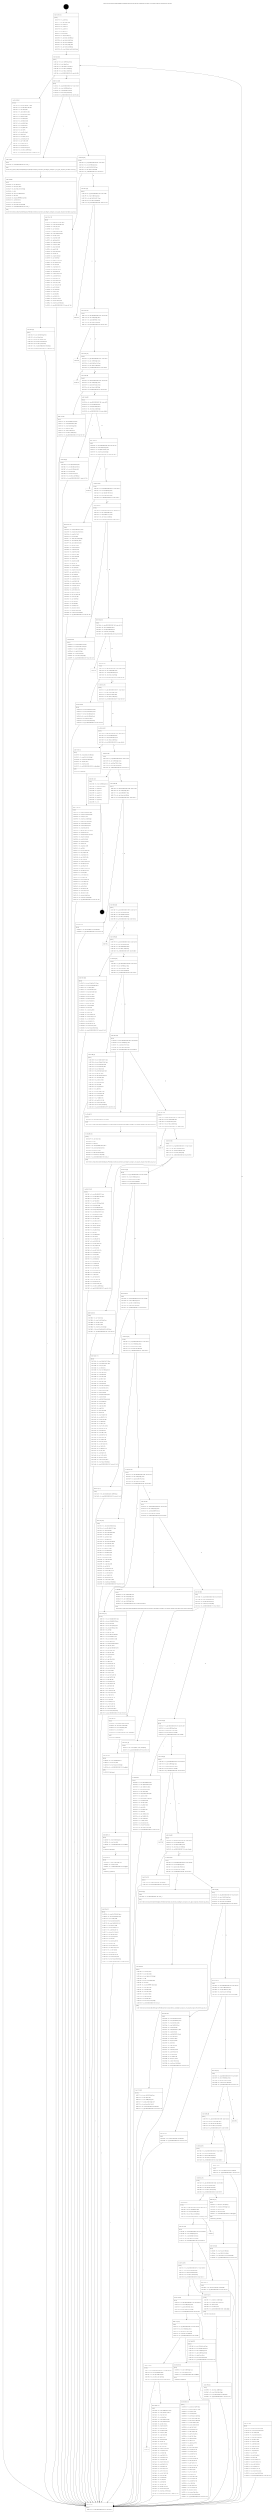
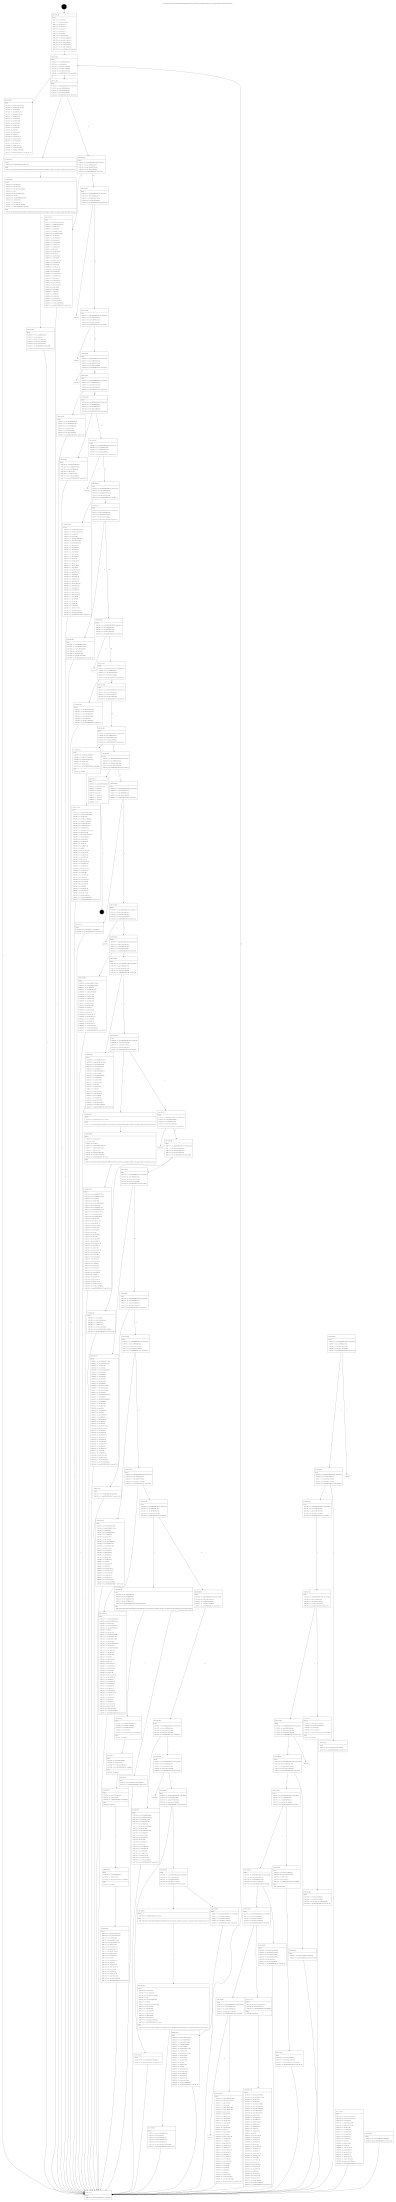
node "0x40165e [28]": removed
